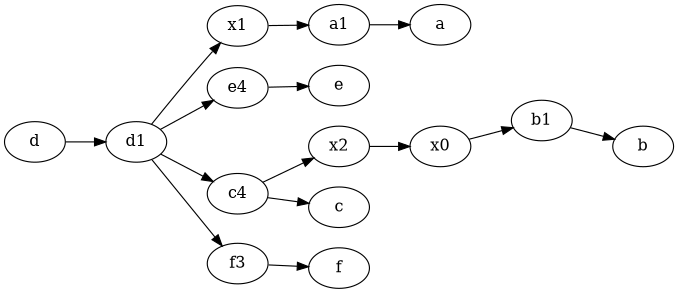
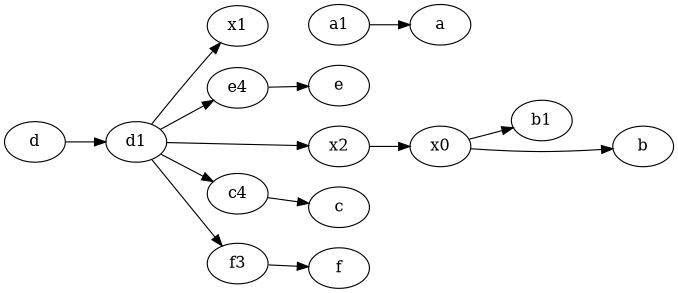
edge "x1" -> "a1": removed
edge "b1" -> "b": now "x0" -> "b"
edge "c4" -> "x2": now "d1" -> "x2"
